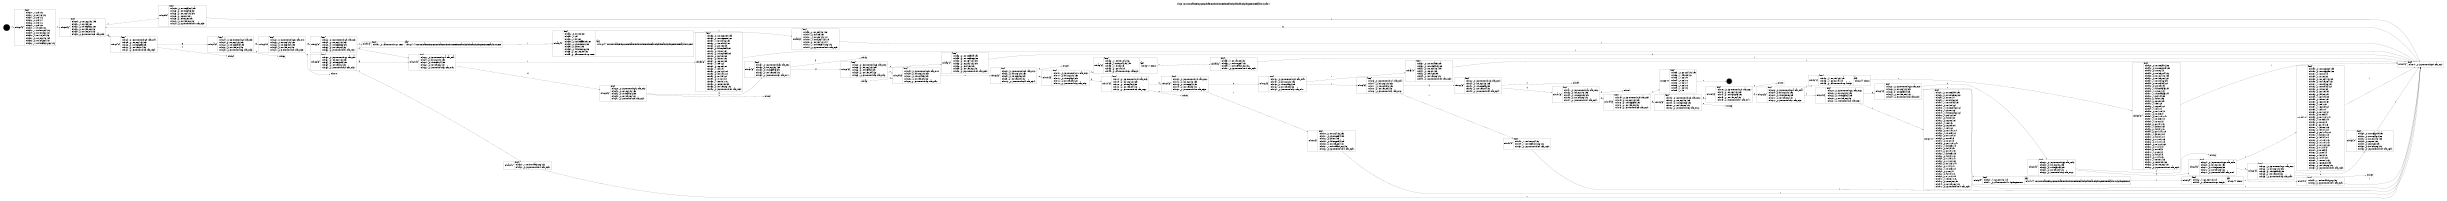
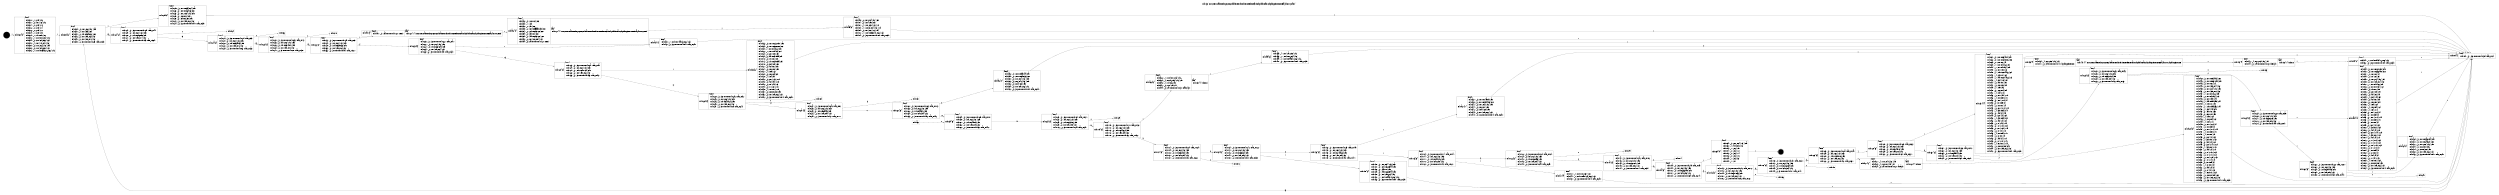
edge "0x401646 [22]" -> "0x401675 [25]": now "0x401646 [22]" -> "0x40165c [25]"
